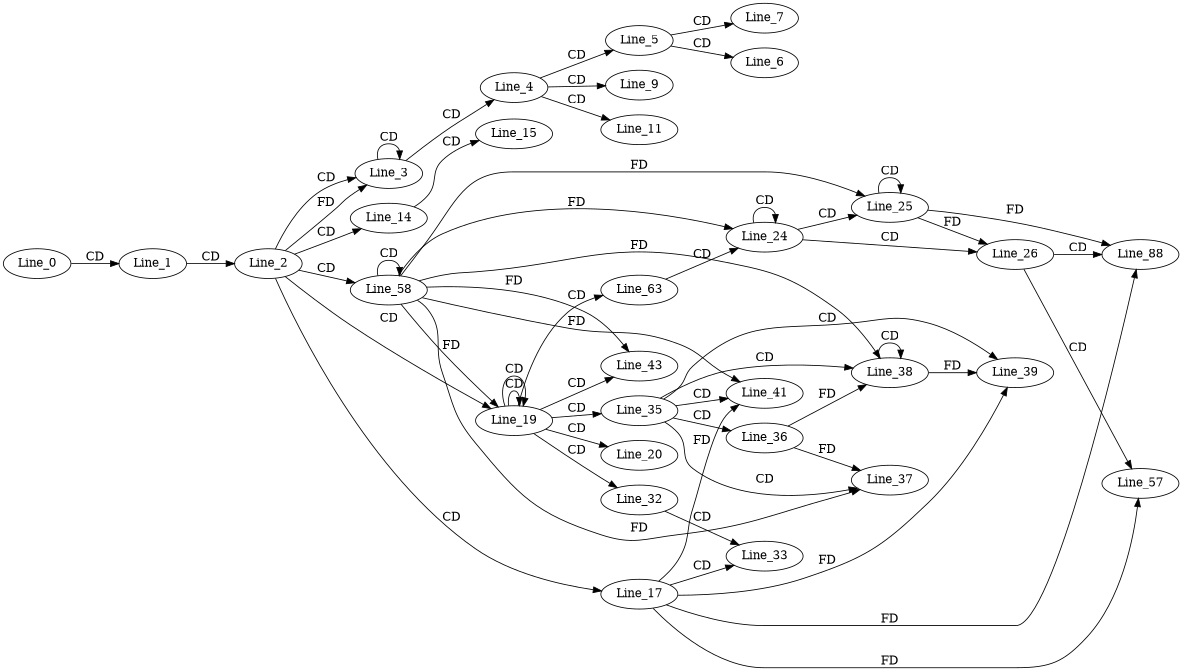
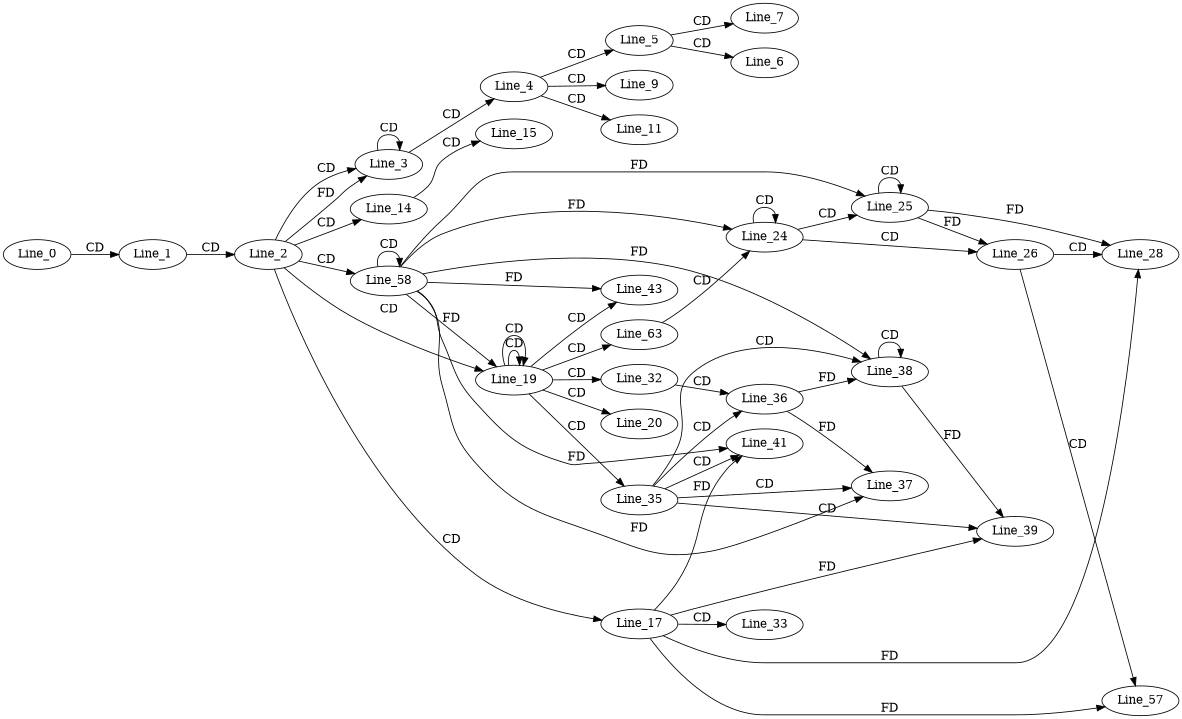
node "Line_88": label "Line_88" -> "Line_28"
edge "Line_32" -> "Line_33": now "Line_32" -> "Line_36"
